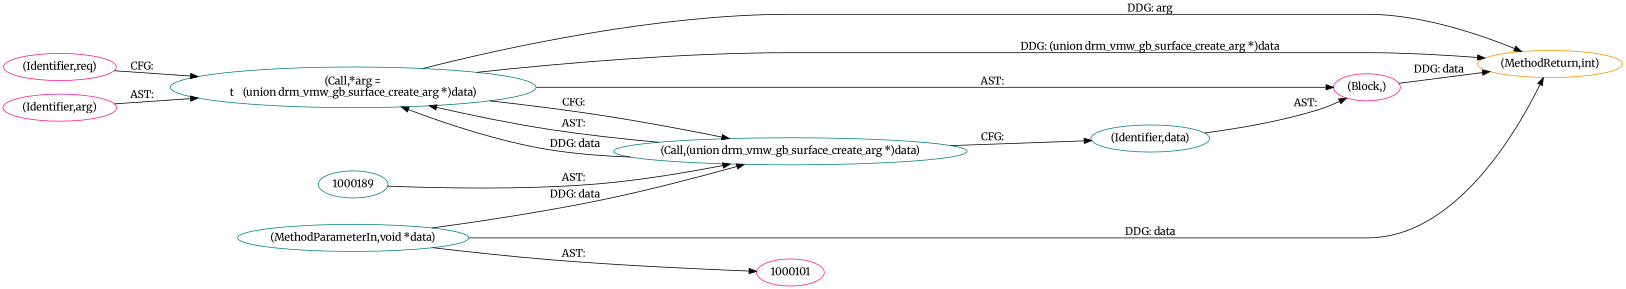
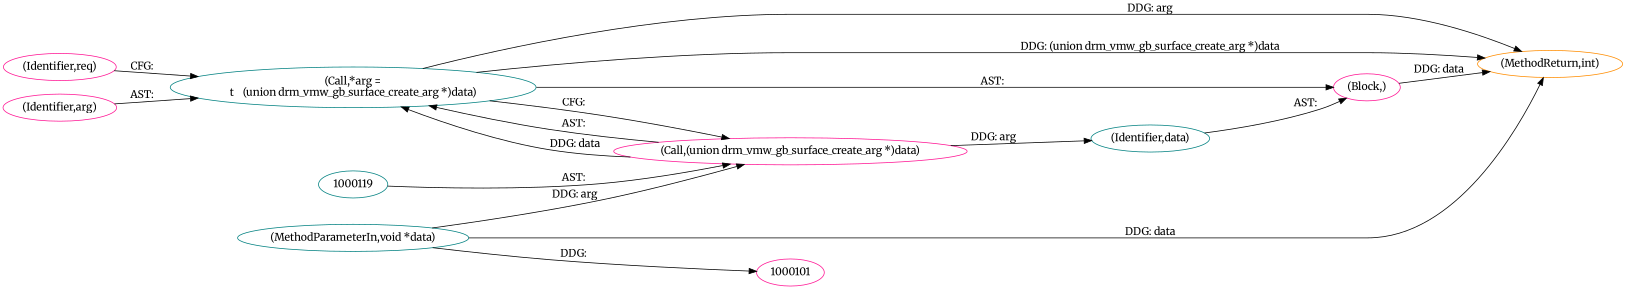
edge "(Call,(union drm_vmw_gb_surface_create_arg *)data)" -> "(Identifier,data)": label "CFG: " -> "DDG: arg"
node "(Call,(union drm_vmw_gb_surface_create_arg *)data)": color teal -> deeppink
node "1000189": label "1000189" -> "1000119"
edge "(MethodParameterIn,void *data)" -> "(Call,(union drm_vmw_gb_surface_create_arg *)data)": label "DDG: data" -> "DDG: arg"
edge "(MethodParameterIn,void *data)" -> "1000101": label "AST: " -> "DDG: "
